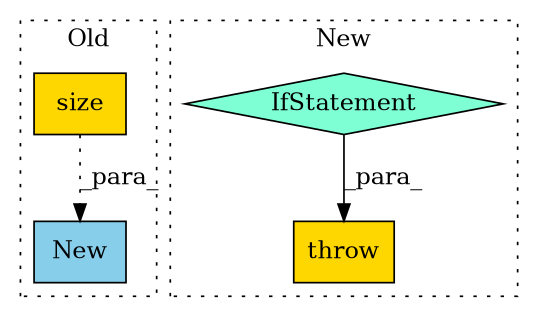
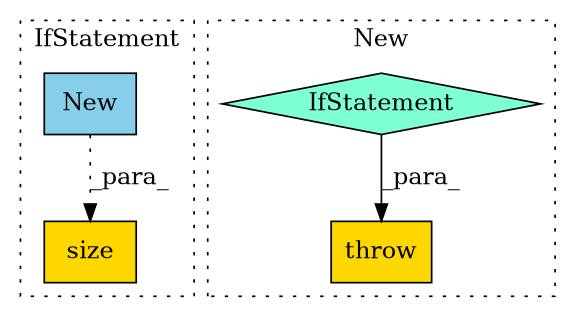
cluster "Old": label "Old" -> "IfStatement"
edge "size" -> "New": reversed
